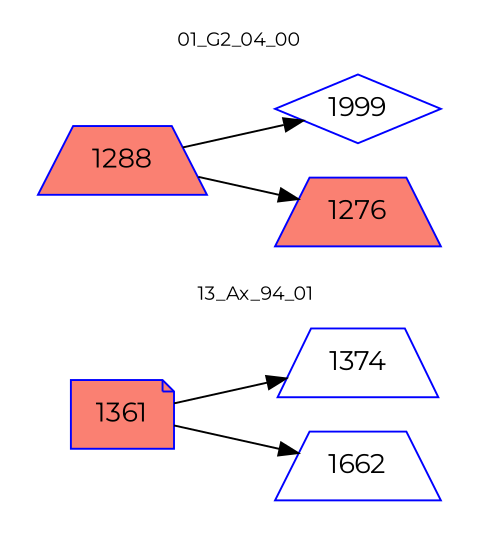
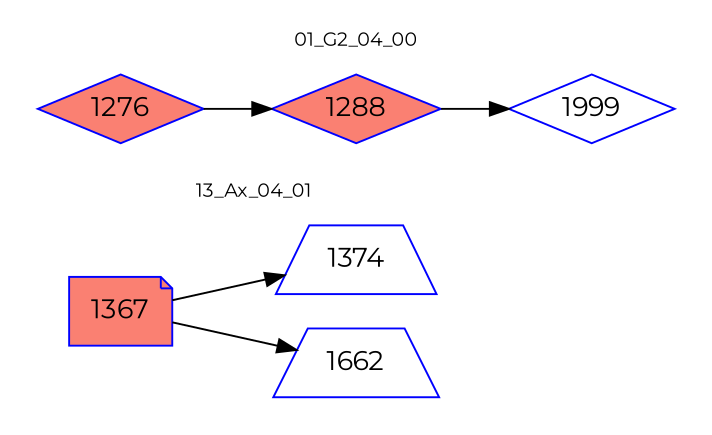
node "1288": shape trapezium -> diamond
edge "1288" -> "1276": reversed
node "1276": shape trapezium -> diamond
cluster "13_Ax_94_01": label "13_Ax_94_01" -> "13_Ax_04_01"
node "1361": label "1361" -> "1367"
